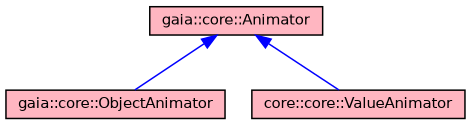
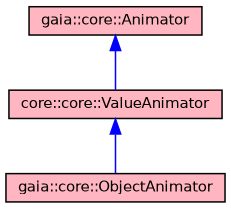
edge "gaia::core::ObjectAnimator" -> "gaia::core::Animator": now "gaia::core::ObjectAnimator" -> "core::core::ValueAnimator"
